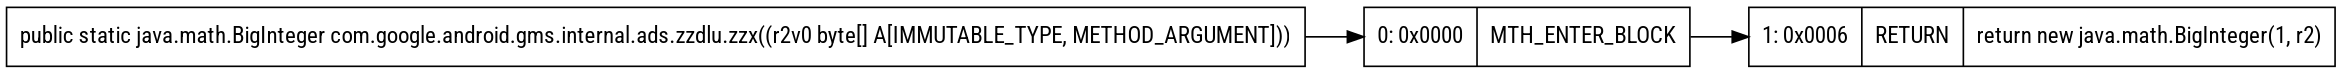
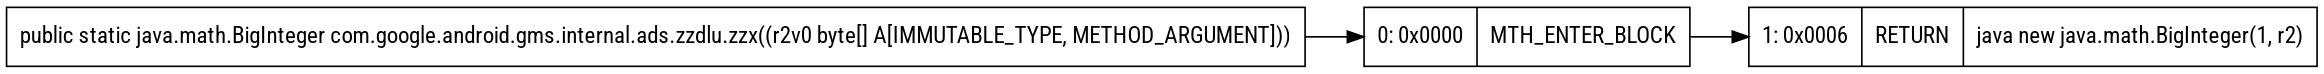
node "1: 0x0006": text "return new java.math.BigInteger(1, r2)" -> "java new java.math.BigInteger(1, r2)"
